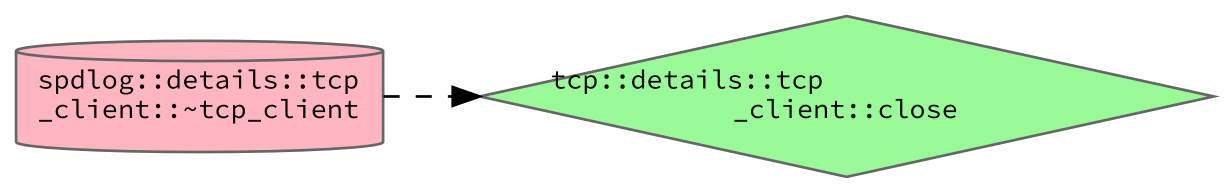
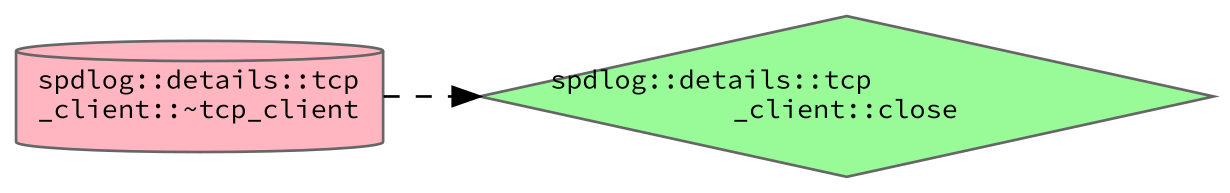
node "tcp::details::tcp _client::close": label "tcp::details::tcp _client::close" -> "spdlog::details::tcp _client::close"
